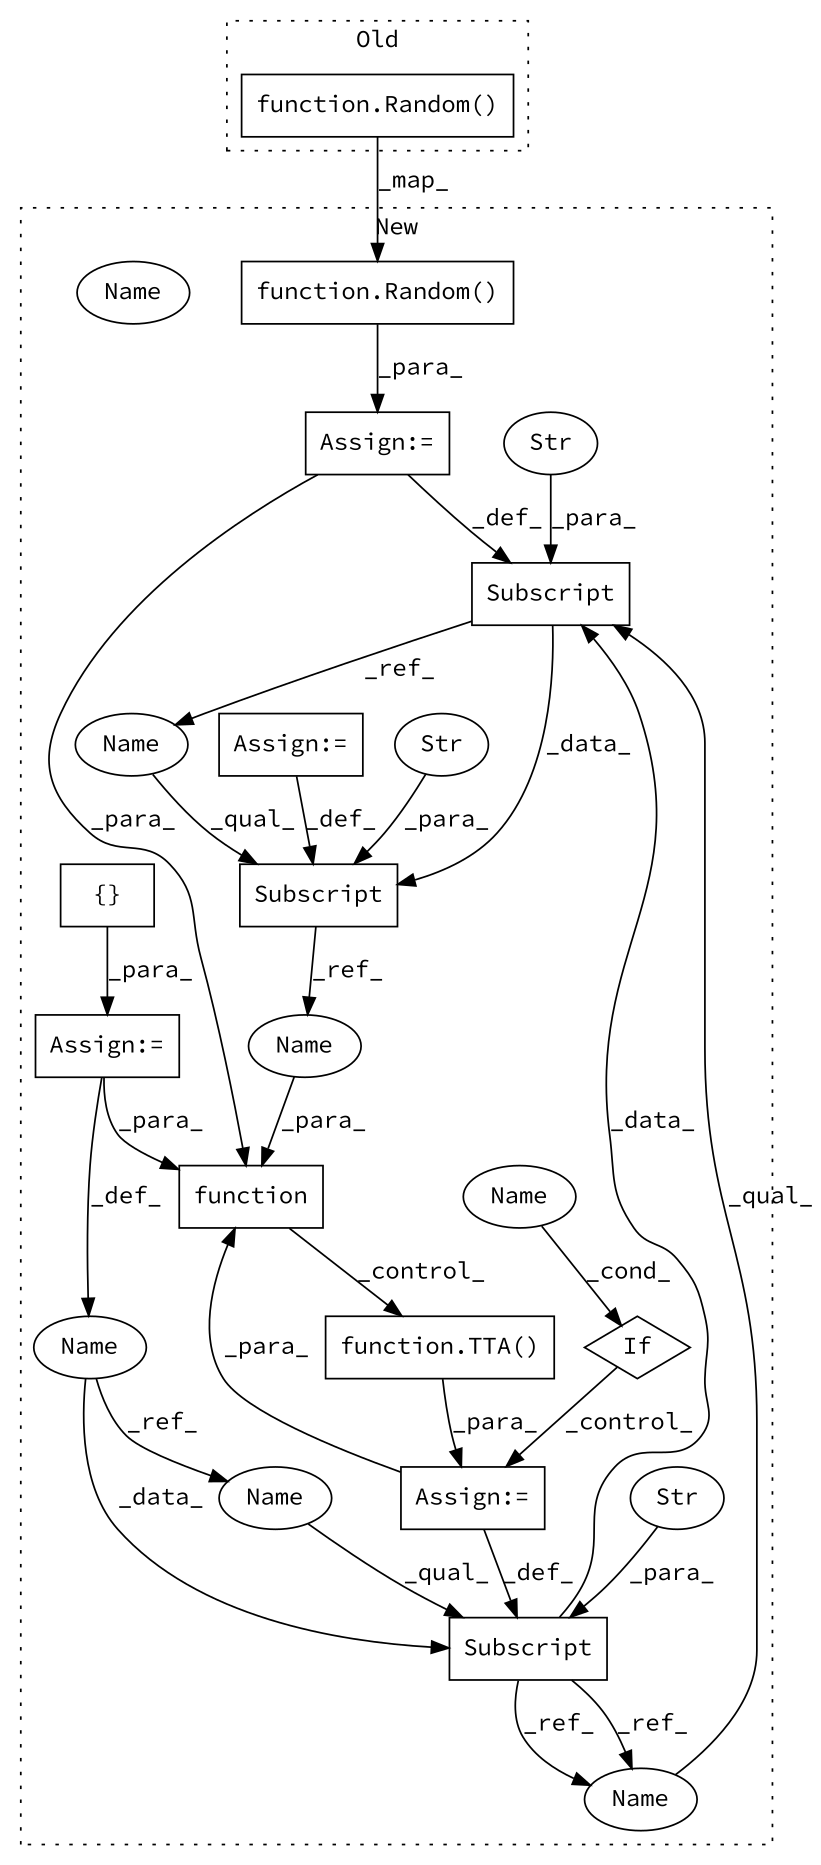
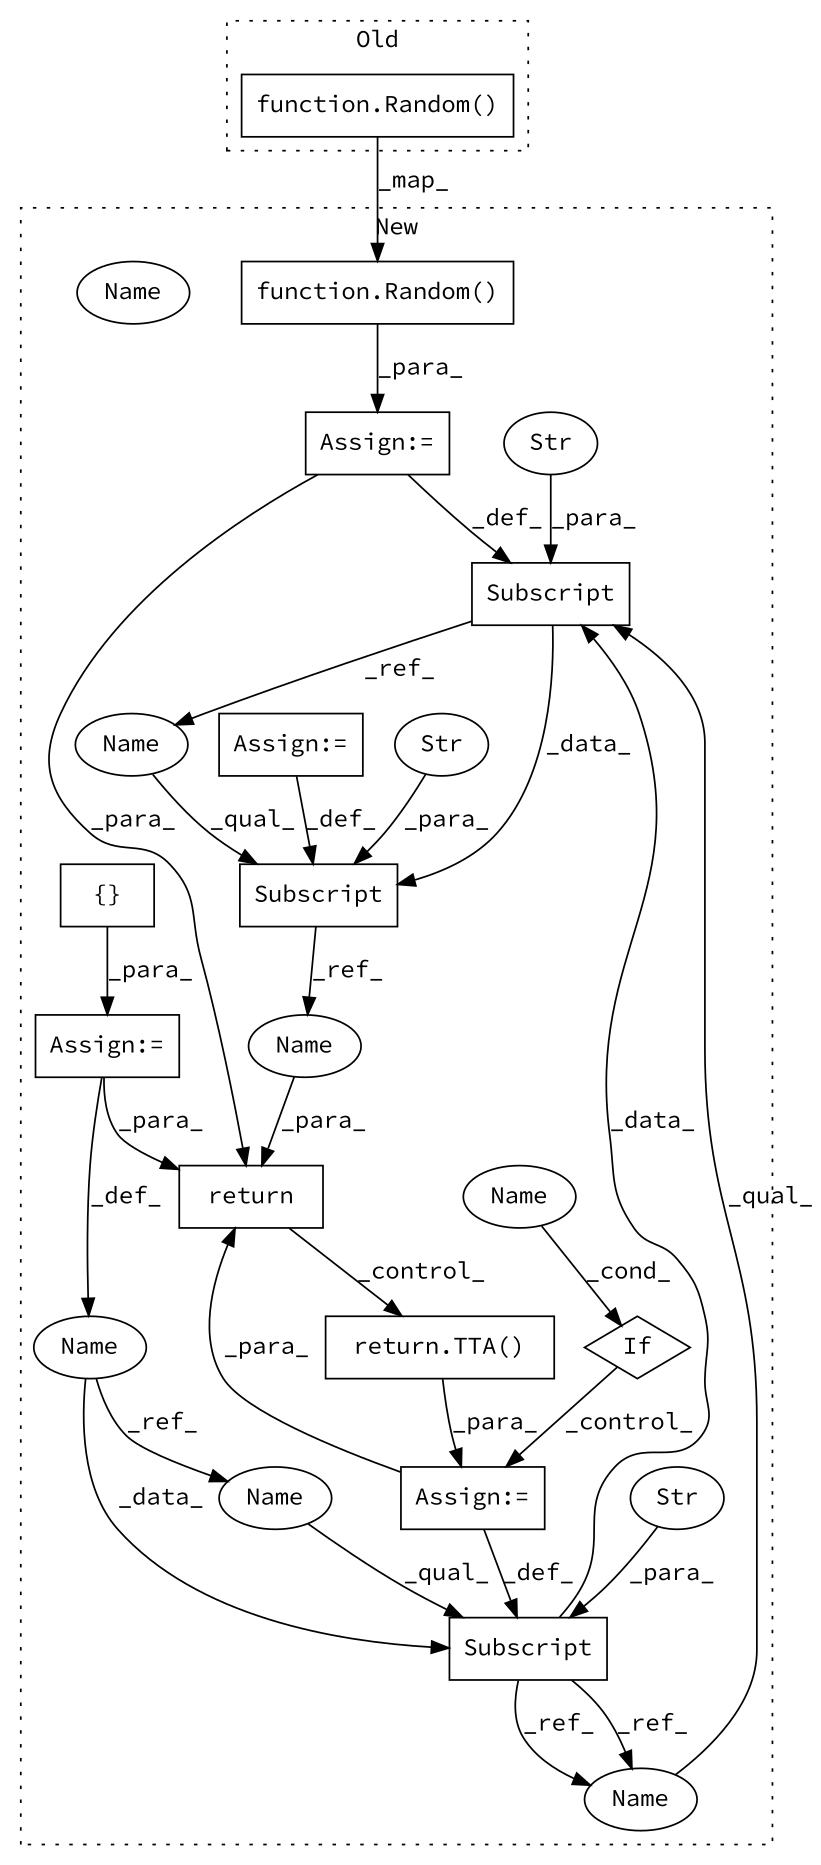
node "function": label "function" -> "return"
node "function.TTA()": label "function.TTA()" -> "return.TTA()"
